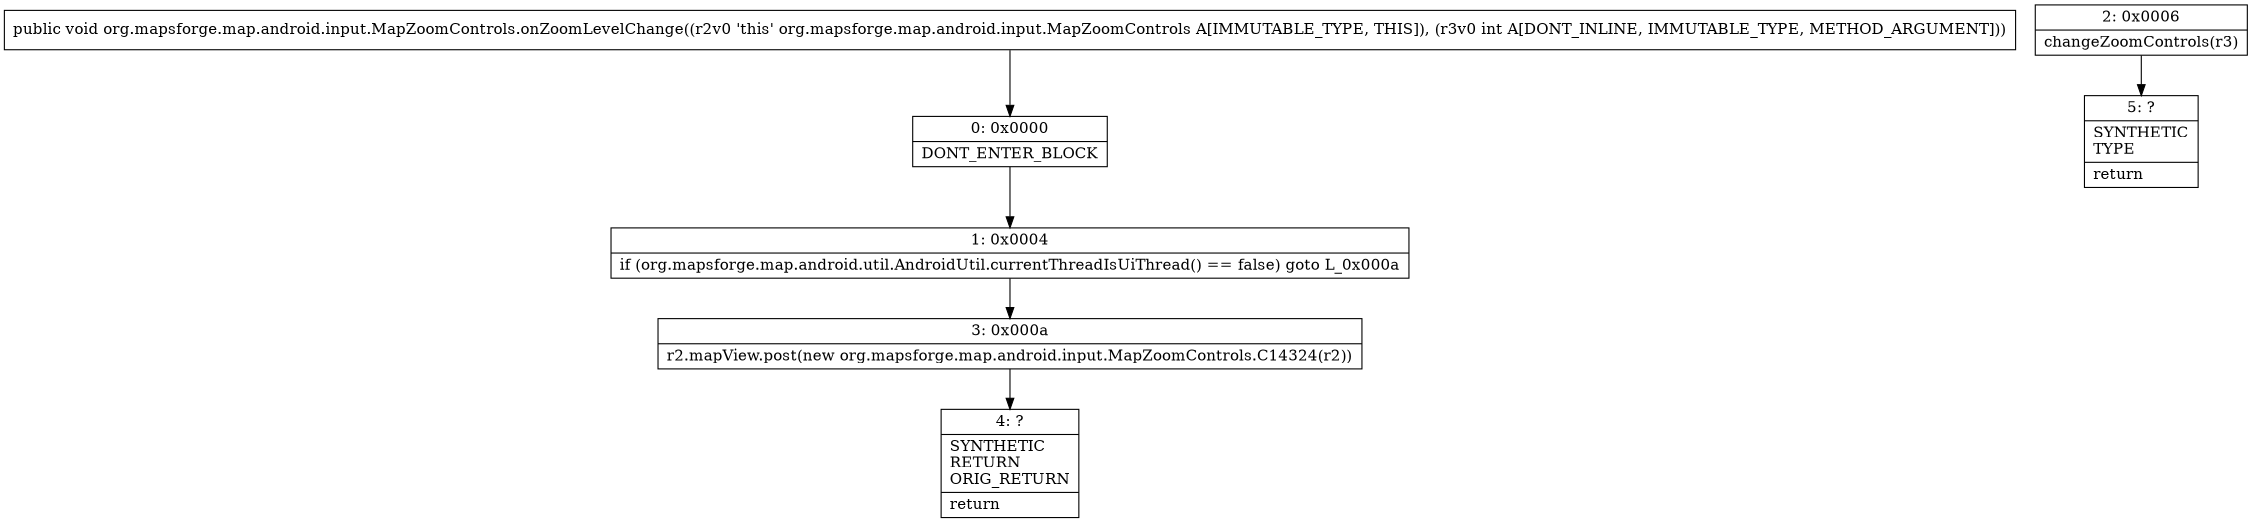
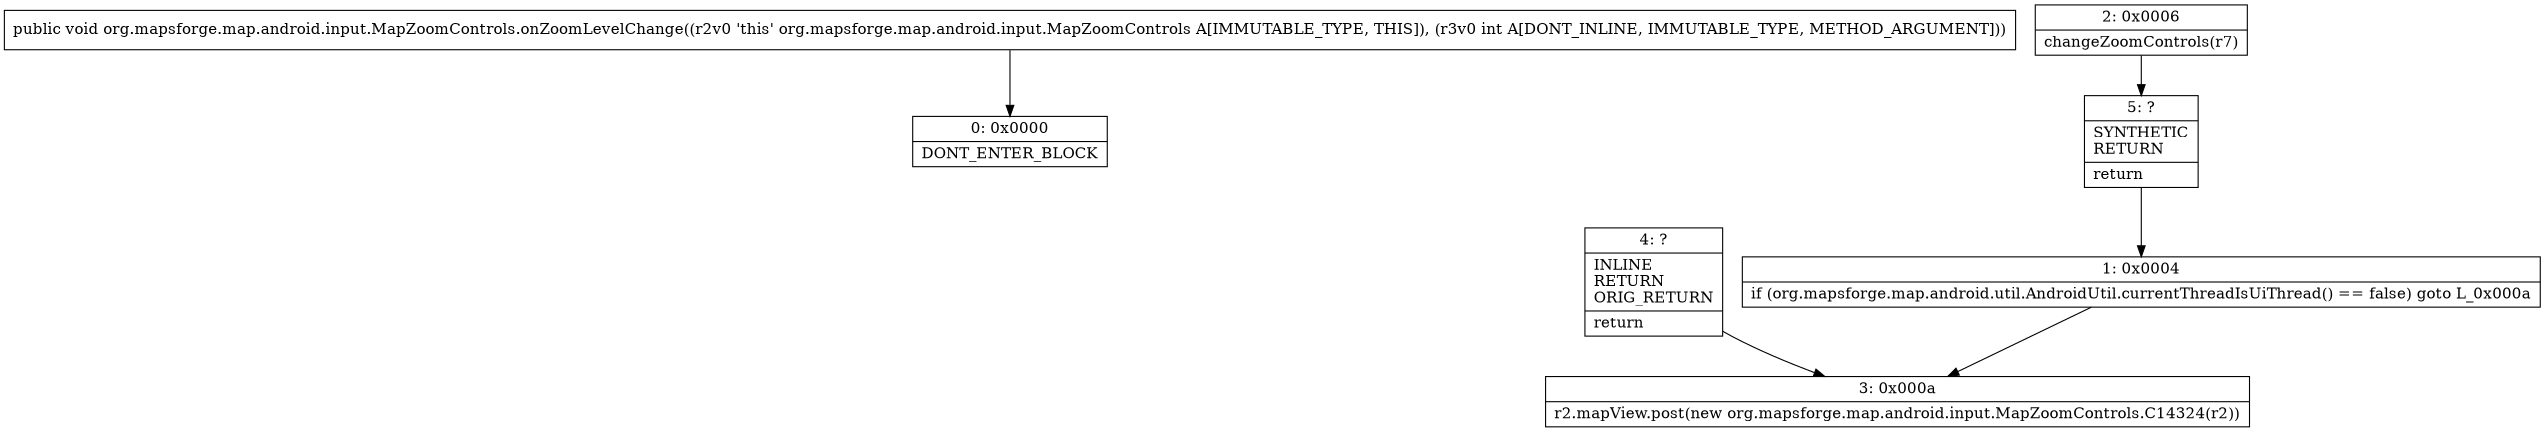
node "2: 0x0006": text "changeZoomControls(r3)" -> "changeZoomControls(r7)"
node "5: ?": text "TYPE" -> "RETURN"
edge "0: 0x0000" -> "1: 0x0004": now "5: ?" -> "1: 0x0004"
edge "3: 0x000a" -> "4: ?": reversed
node "4: ?": text "SYNTHETIC" -> "INLINE"
